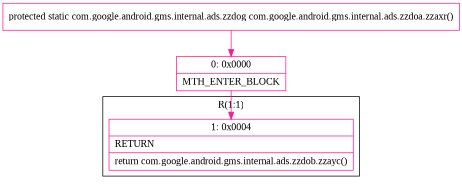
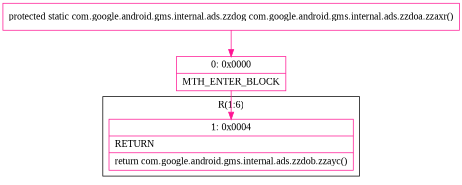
cluster "R(1:1)": label "R(1:1)" -> "R(1:6)"
